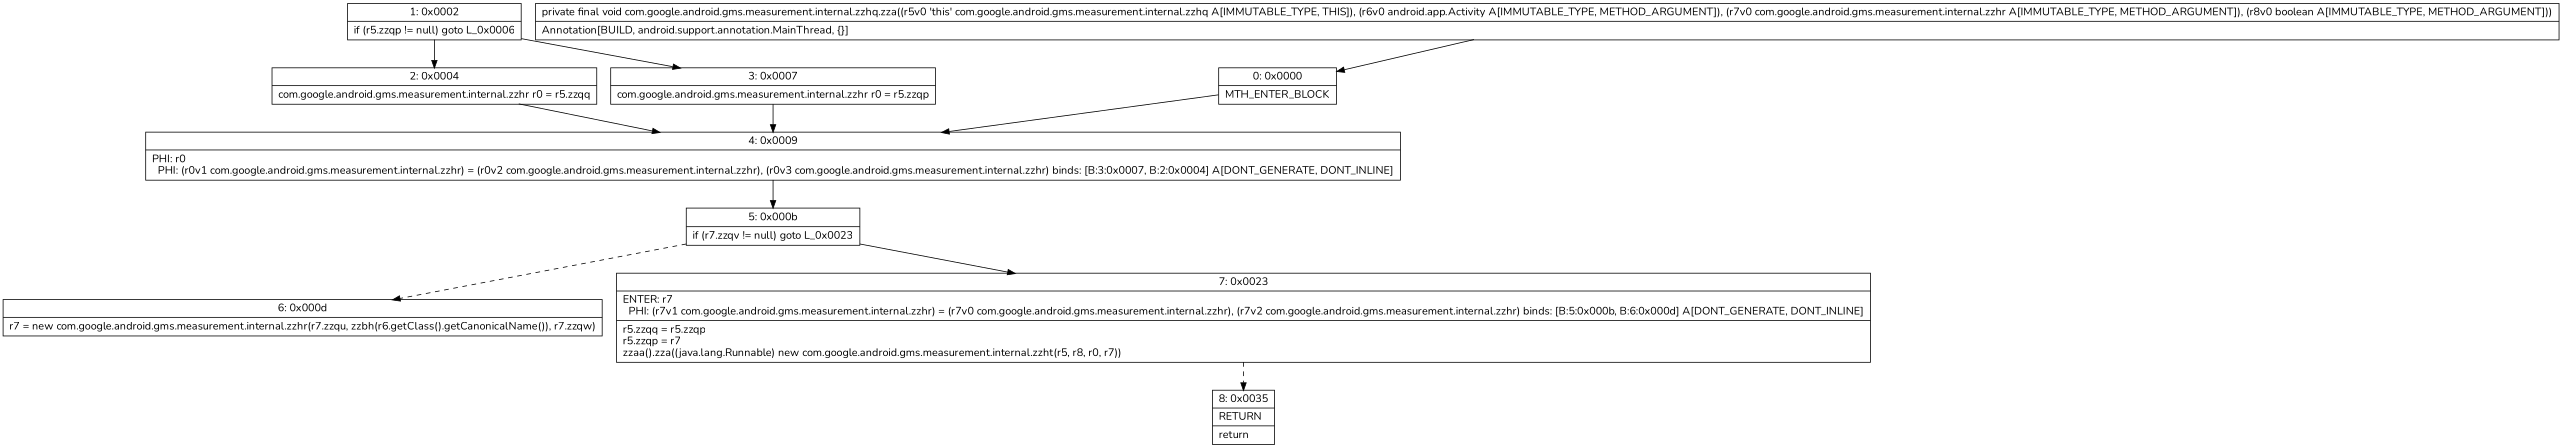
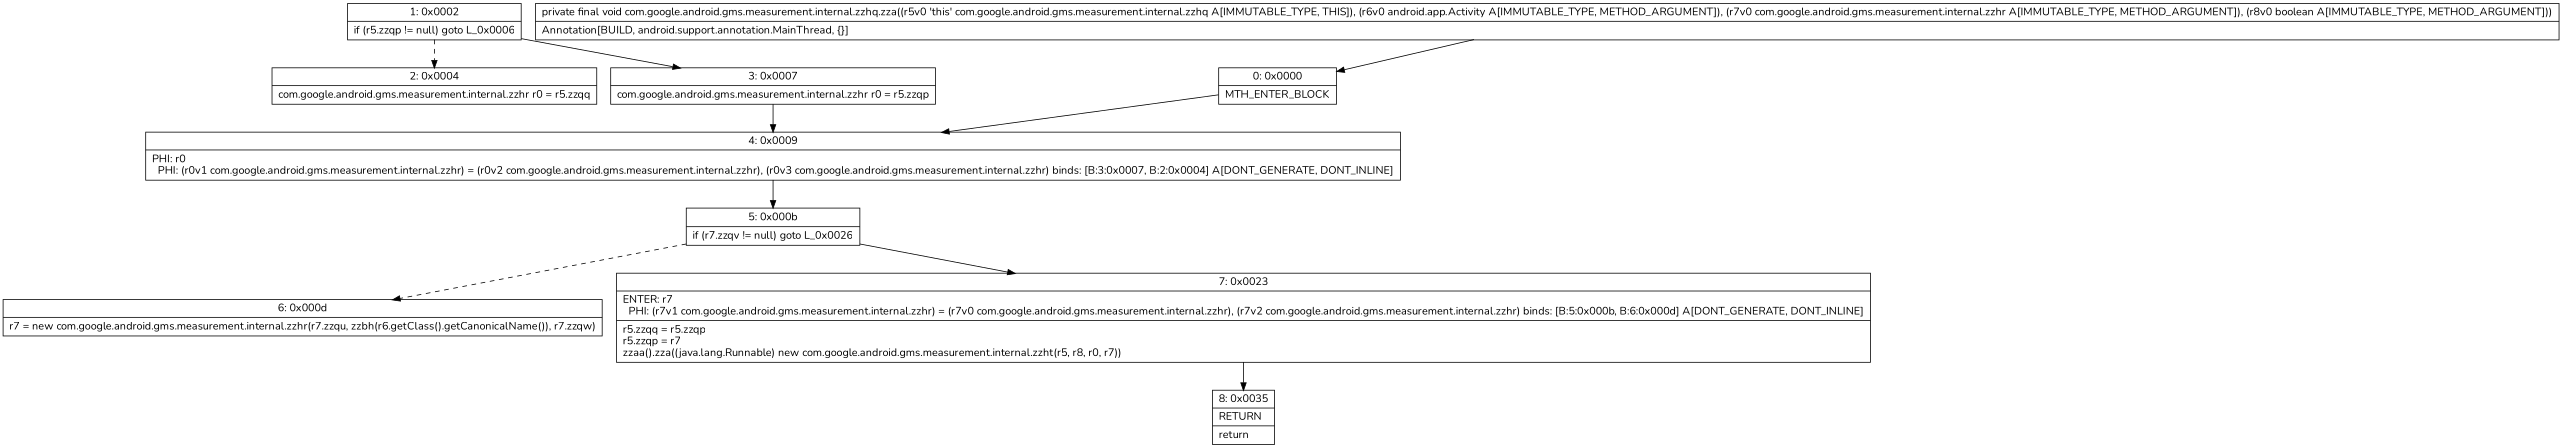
edge "1: 0x0002" -> "2: 0x0004": style solid -> dashed
edge "2: 0x0004" -> "4: 0x0009": removed
node "5: 0x000b": text "if (r7.zzqv != null) goto L_0x0023" -> "if (r7.zzqv != null) goto L_0x0026"
edge "7: 0x0023" -> "8: 0x0035": style dashed -> solid
